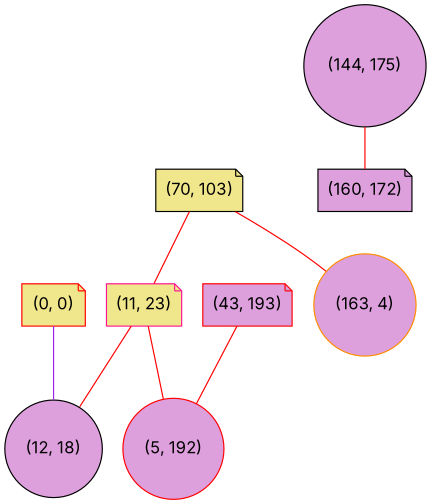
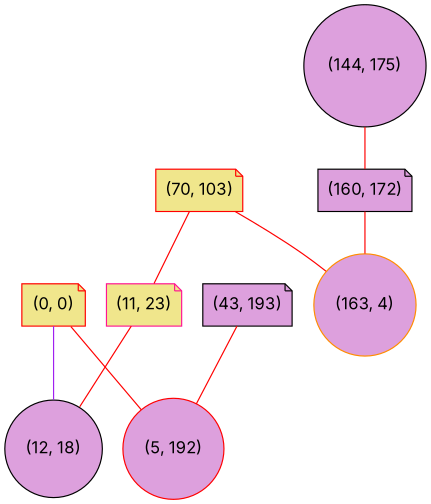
node "(70, 103)": color black -> red
edge "(160, 172)" -- "(163, 4)": added
node "(43, 193)": color red -> black
edge "(11, 23)" -- "(5, 192)": now "(0, 0)" -- "(5, 192)"
